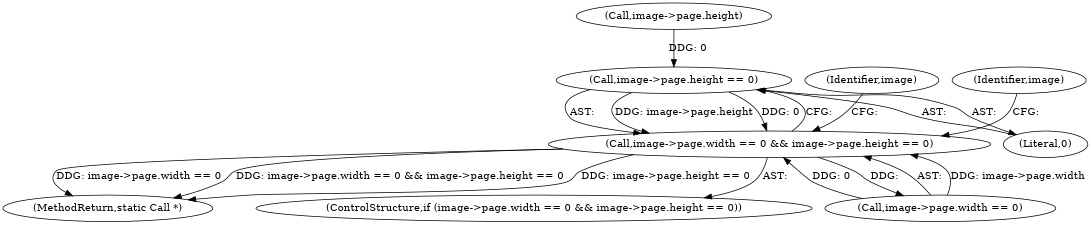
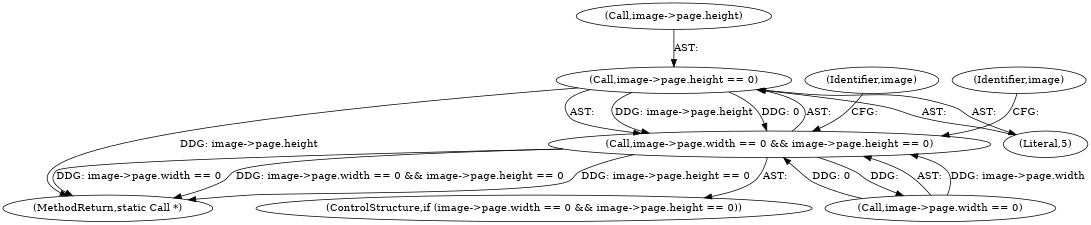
edge "(Call,image->page.height)" -> "(Call,image->page.height == 0)": label "DDG: 0" -> "AST: "
edge "(Call,image->page.width == 0 && image->page.height == 0)" -> "(Call,image->page.height == 0)": label "CFG: " -> "AST: "
edge "(Call,image->page.height == 0)" -> "(MethodReturn,static Call *)": added, label "DDG: image->page.height"
node "(Literal,0)": label "(Literal,0)" -> "(Literal,5)"
